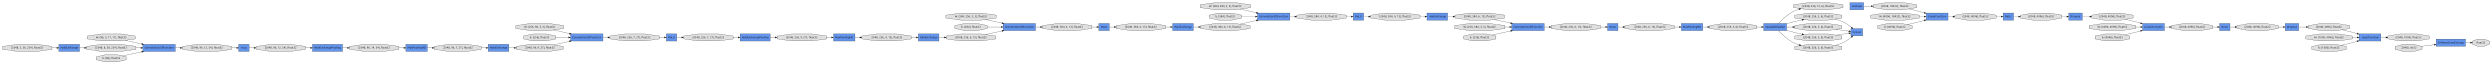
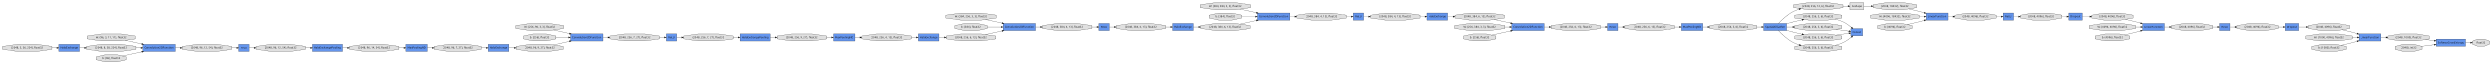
edge "(2048, 256, 12, 6), float32" -> "Reshape": added
node "Reshape": fillcolor #6495ed -> #e0e0e0
edge "(2048, 1000), float32" -> "SoftmaxCrossEntropy": added
